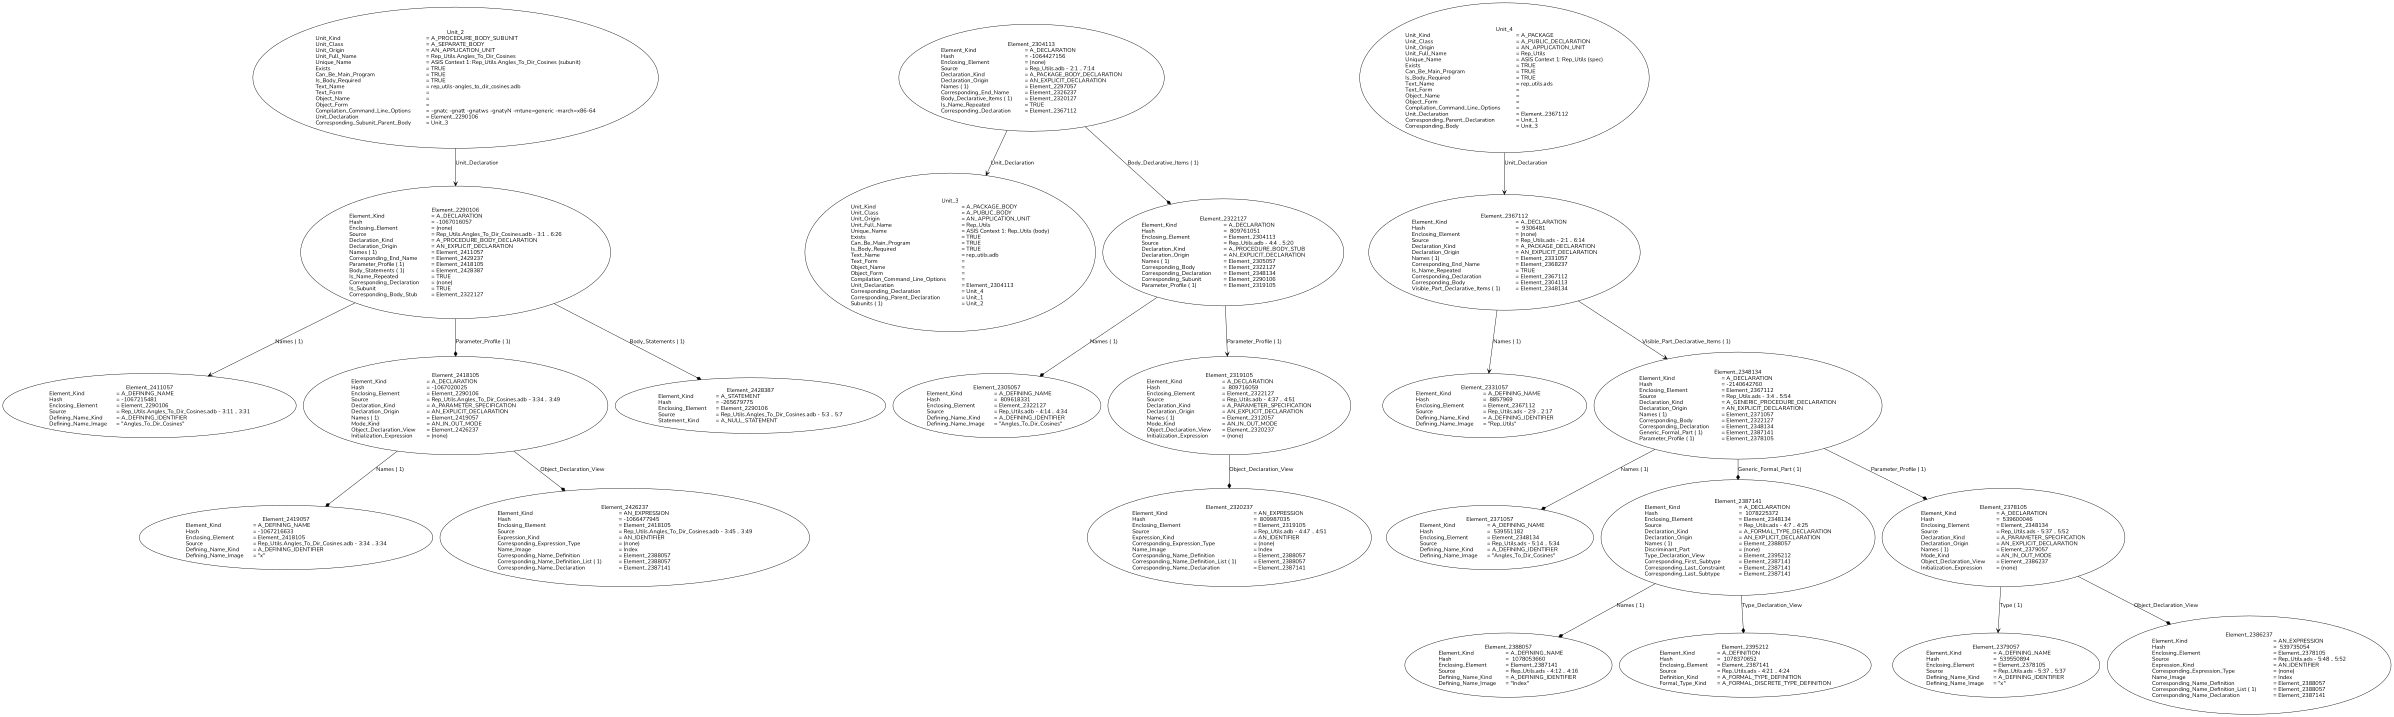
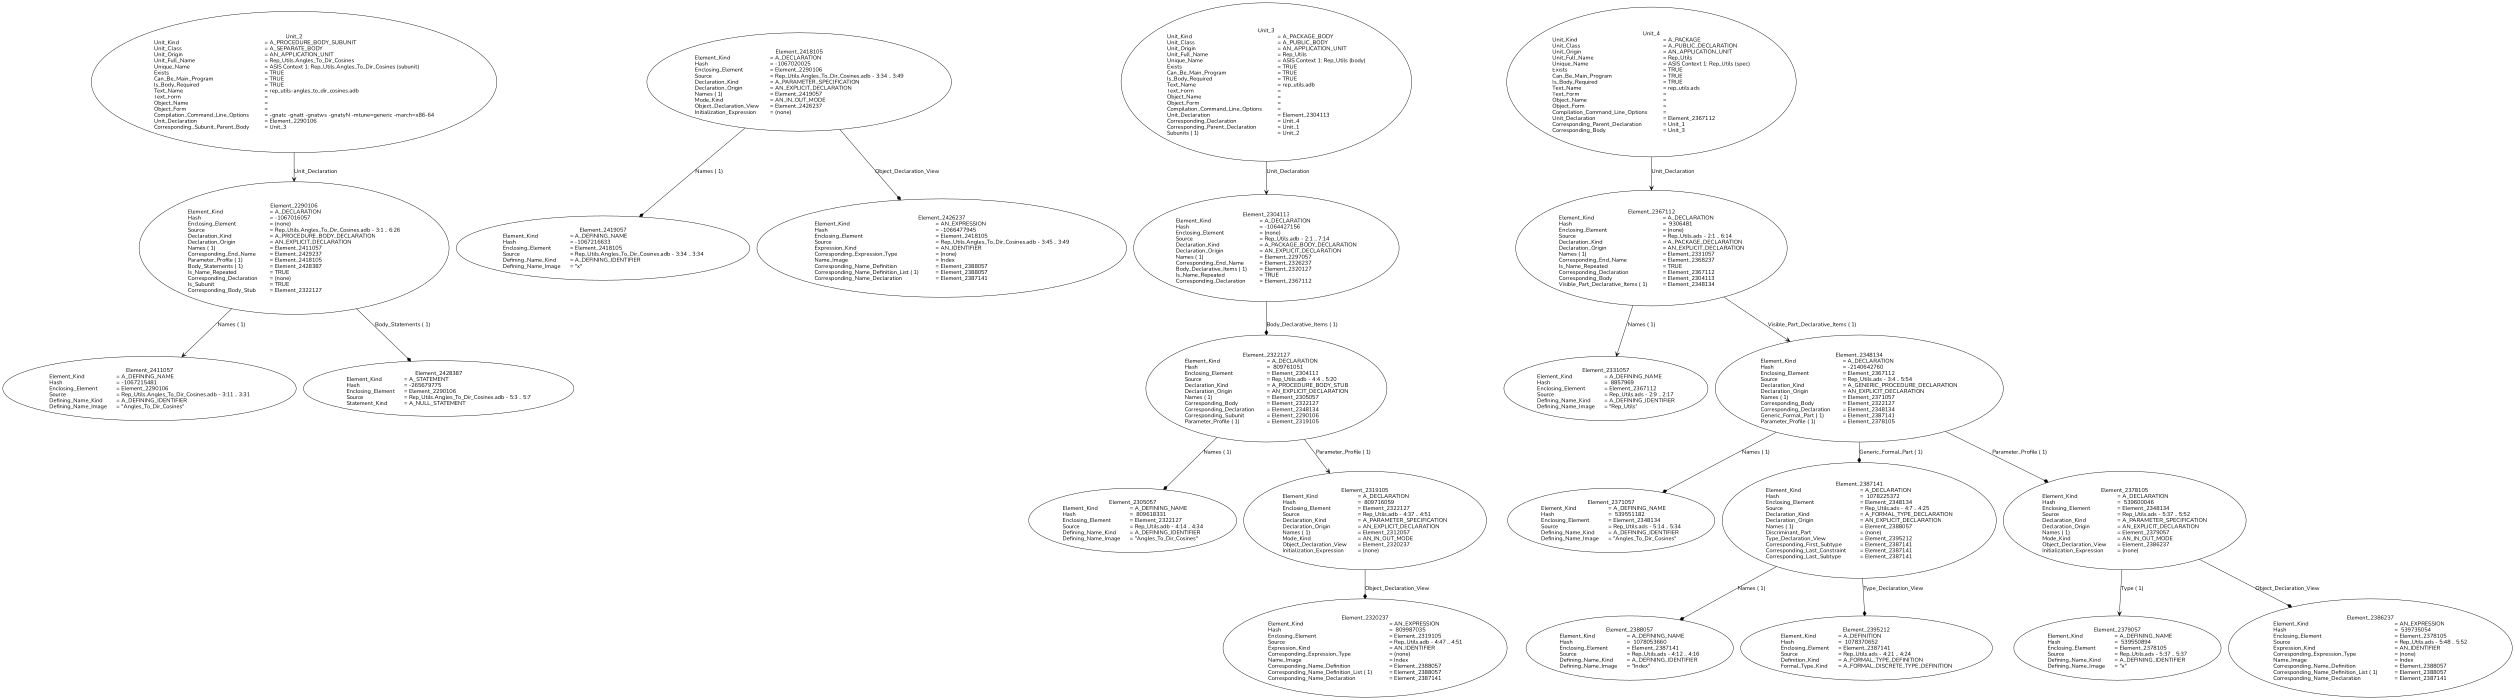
edge "Element_2304113" -> "Unit_3": reversed
edge "Element_2290106" -> "Element_2418105": removed, label "Parameter_Profile ( 1)"
